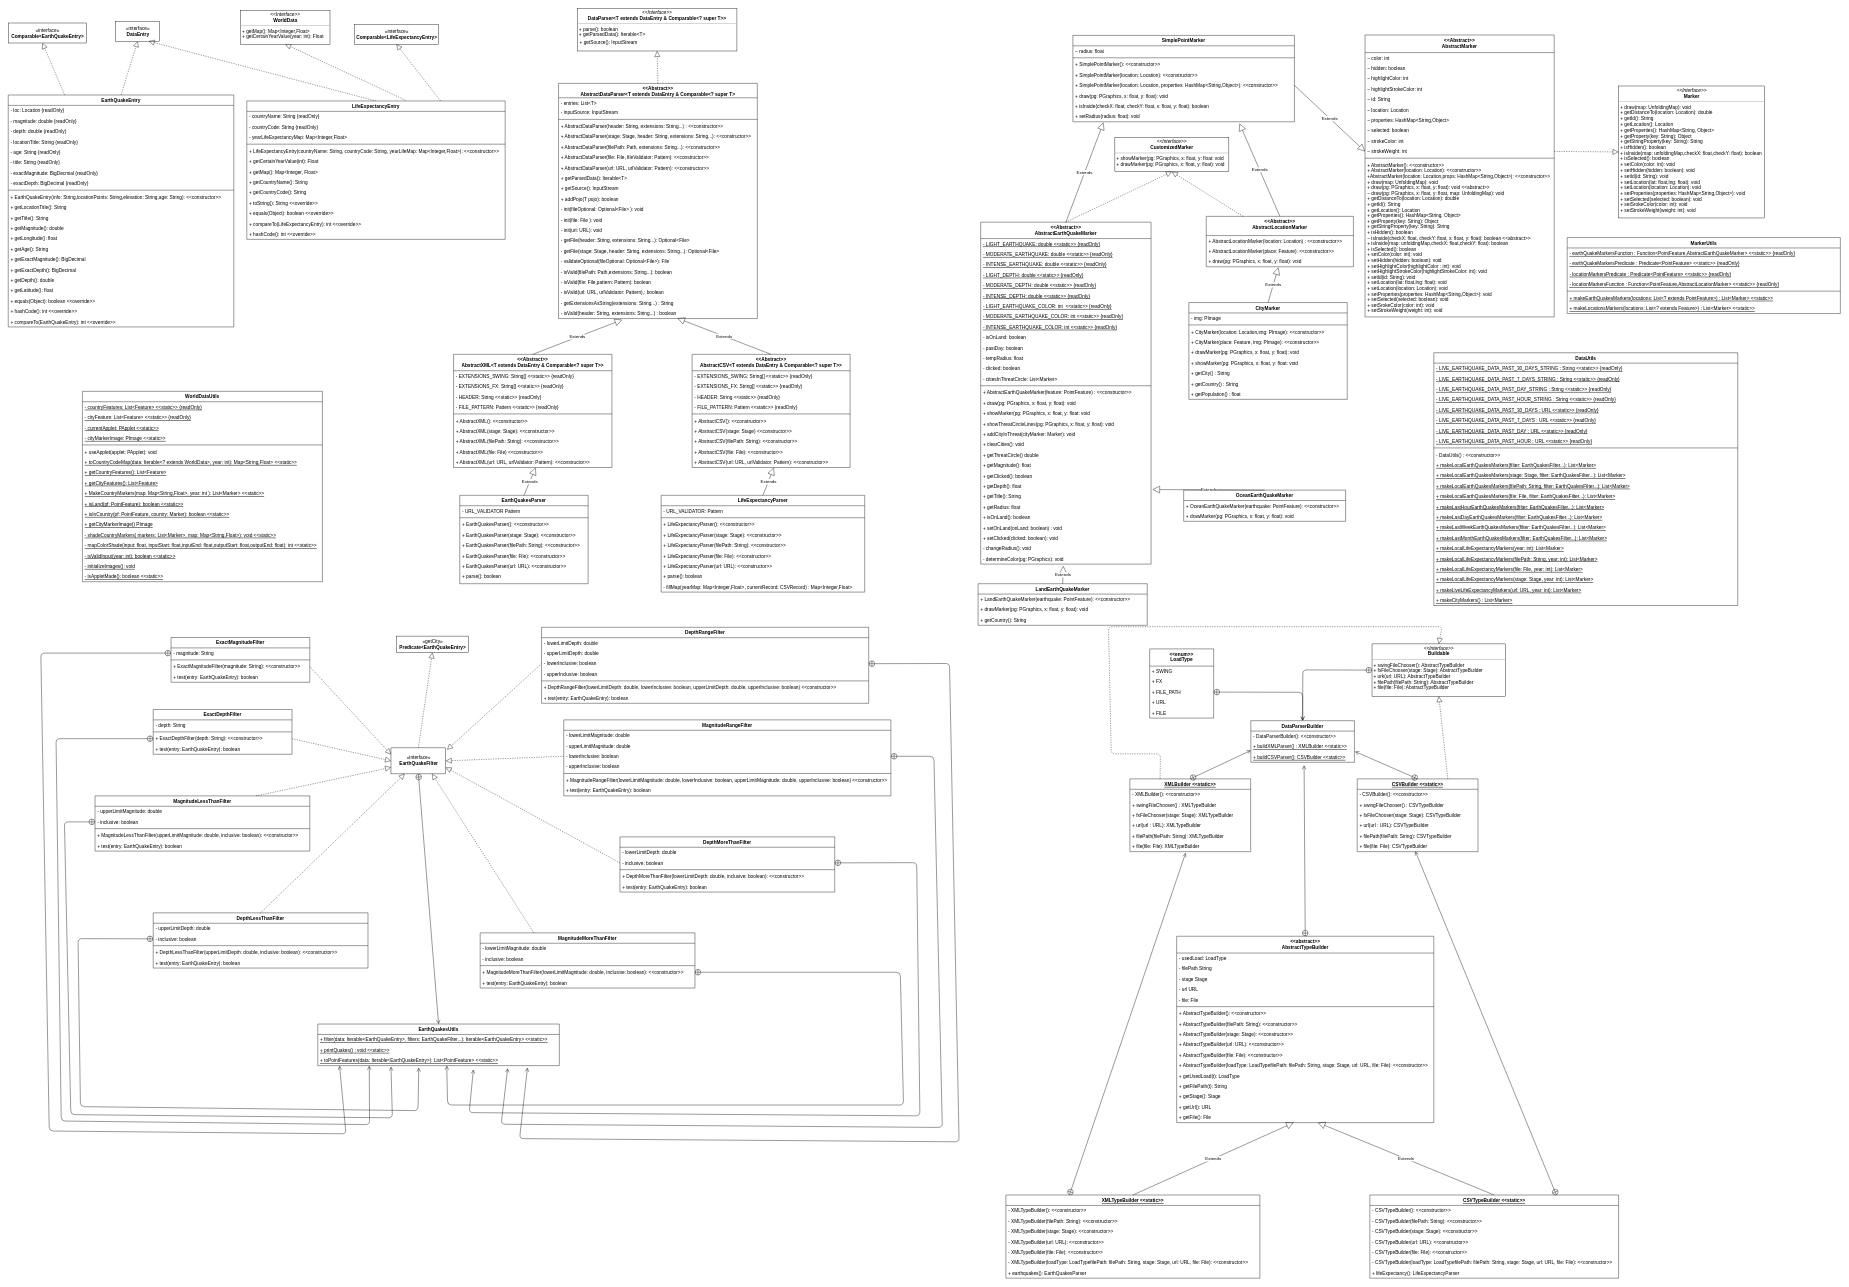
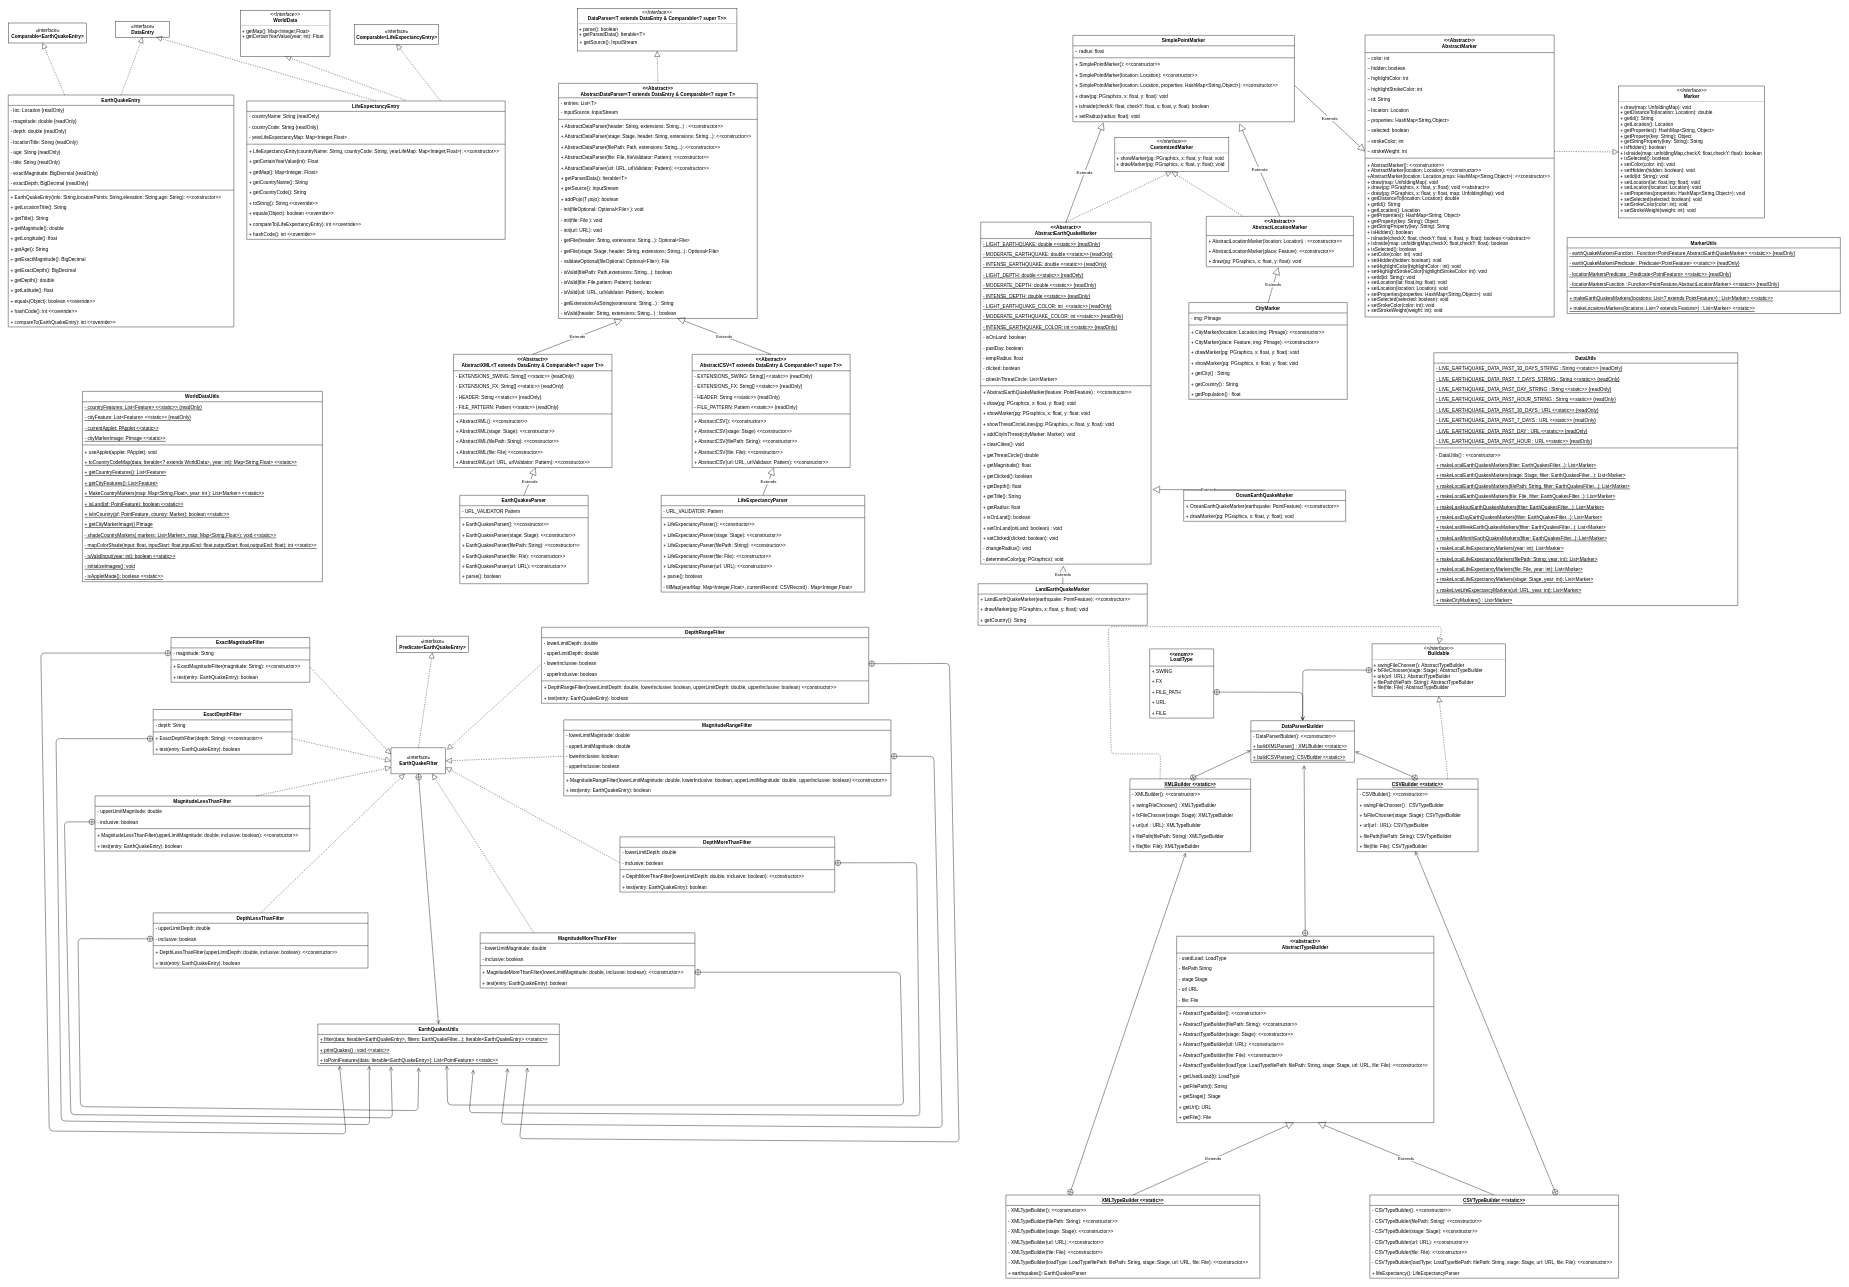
node "<<Interface>> WorldData + getMap(): Map<Integer,Float> + getCertainYearValue(year: int): Float": size 90x34 -> 90x46
node "«interface» DataEntry": size 44x20 -> 54x16
node "«getCity» Predicate<EarthQuakeEntry>": label "«getCity» Predicate<EarthQuakeEntry>" -> "«interface» Predicate<EarthQuakeEntry>"
